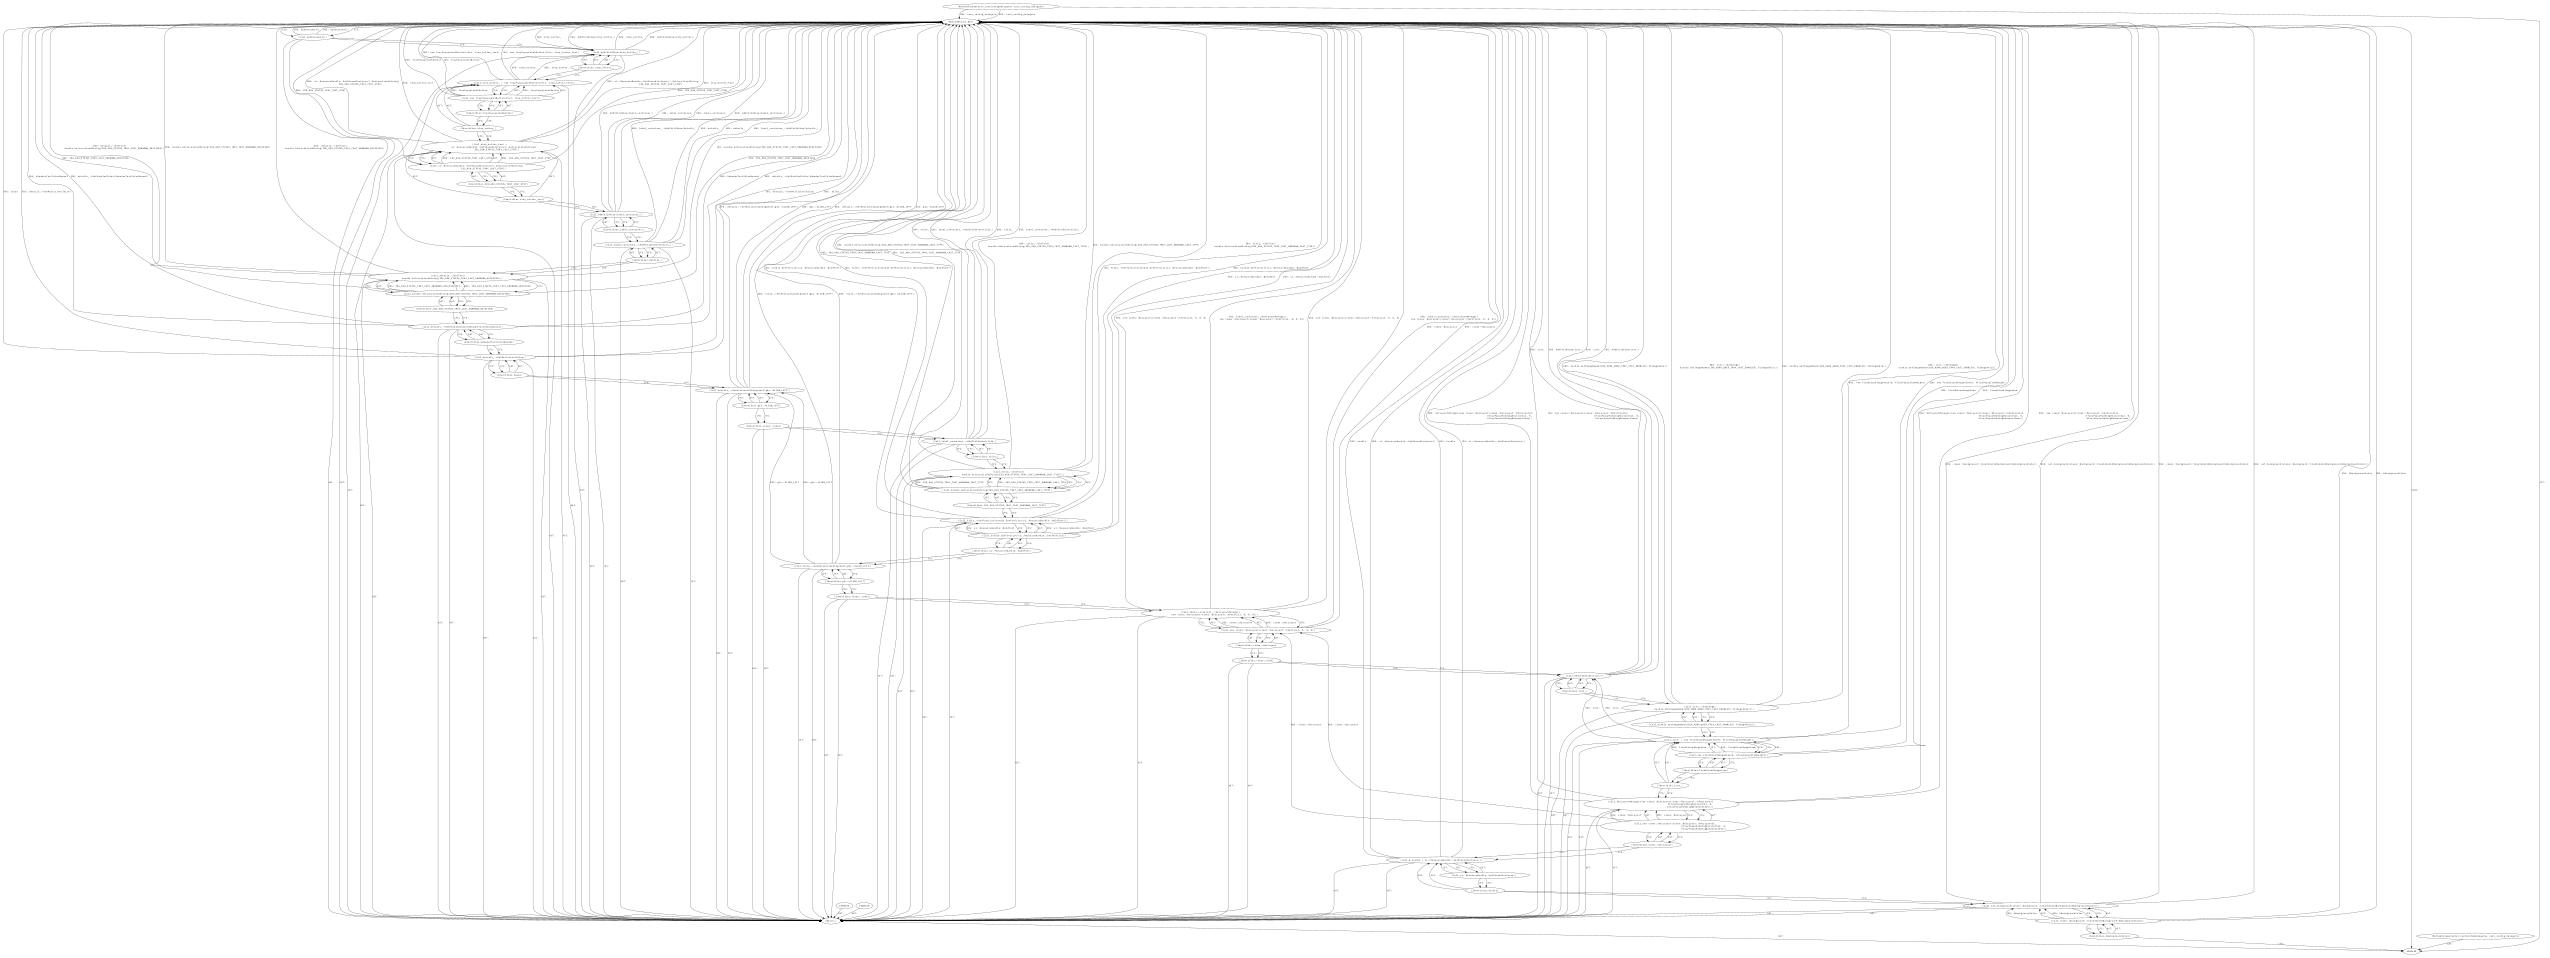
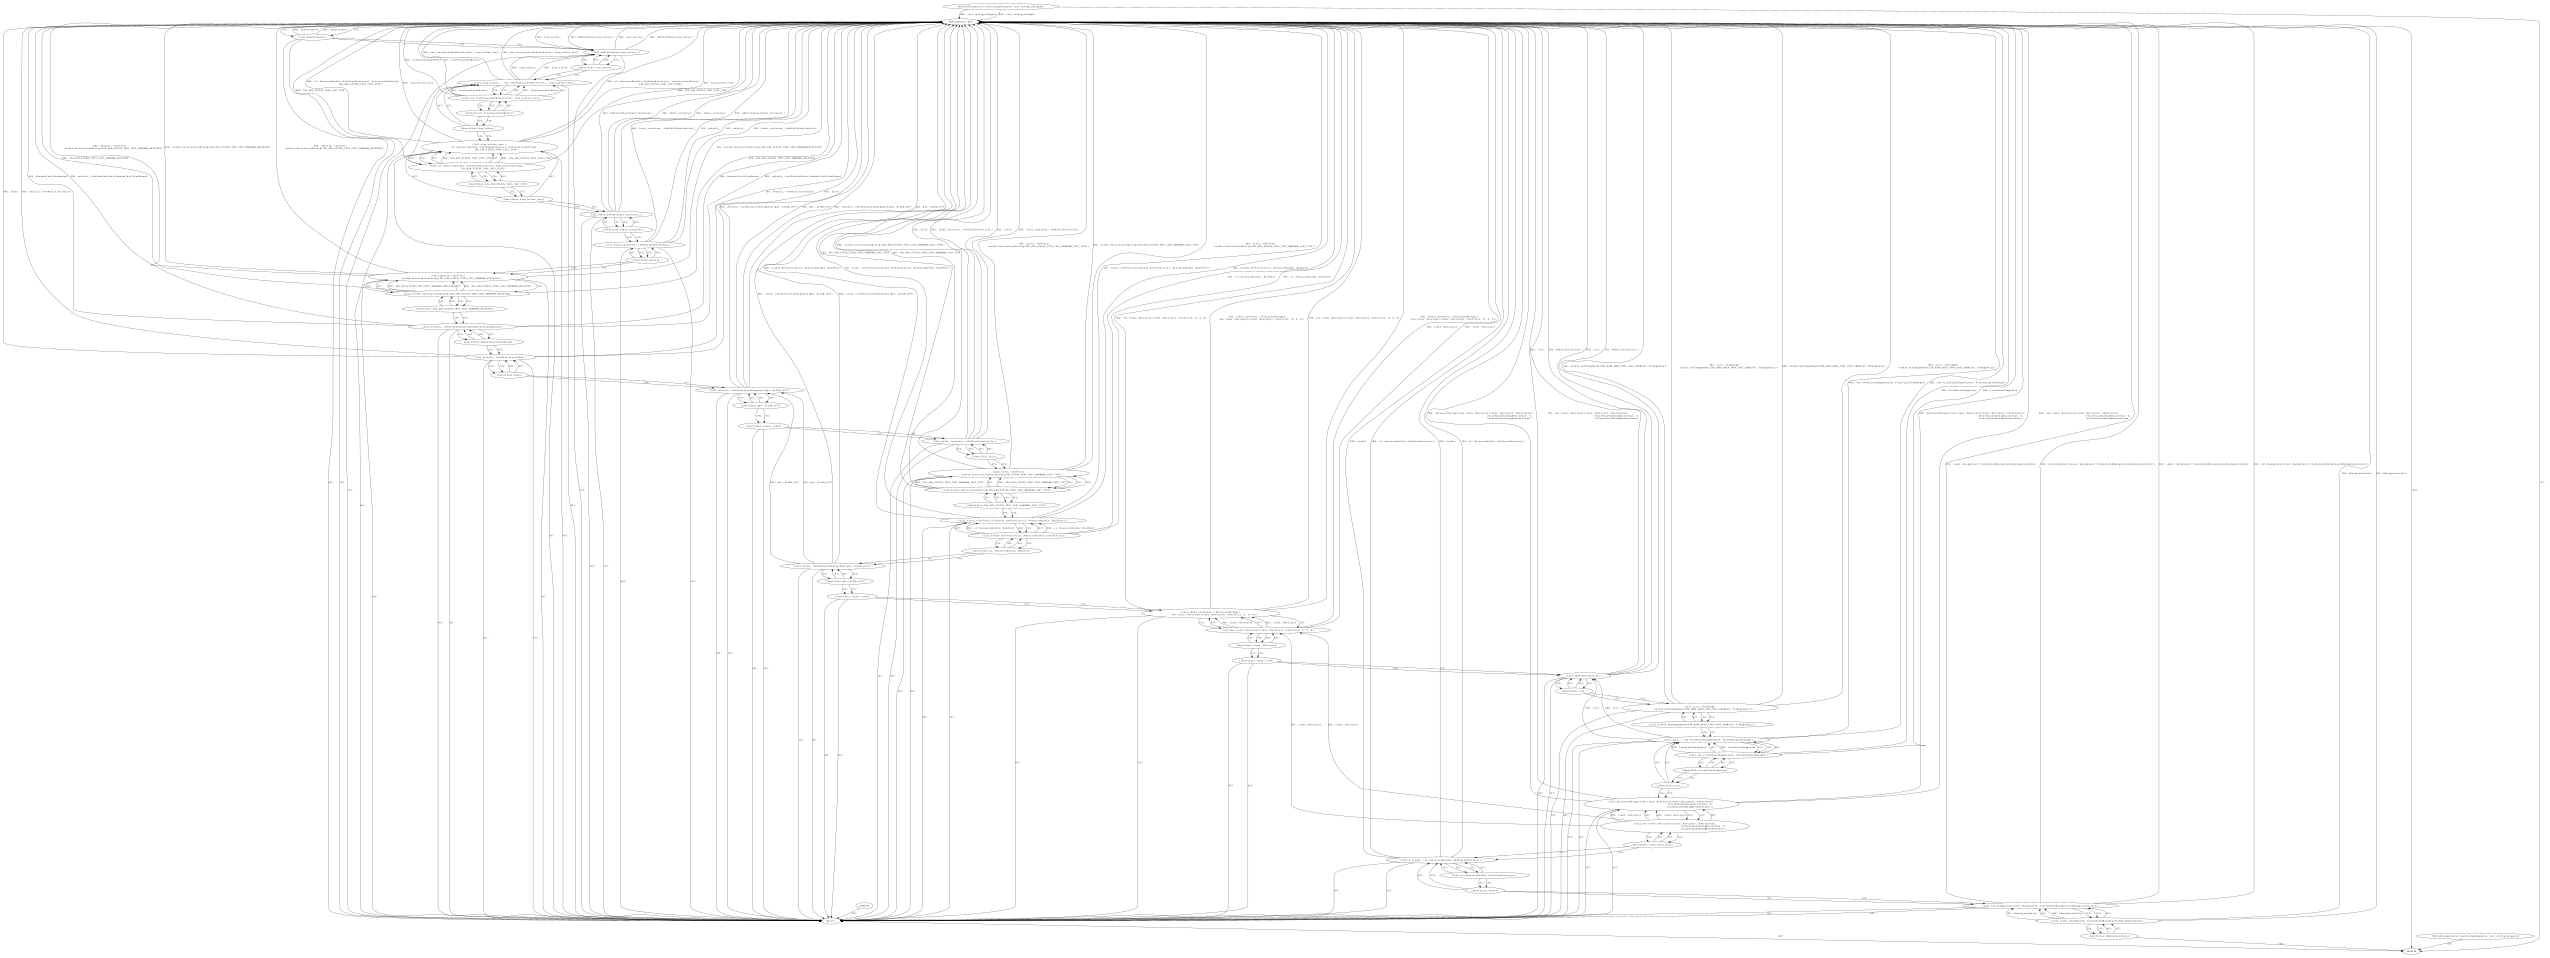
node "(Identifier,TrayPopupLabelButton)": label "(Identifier,TrayPopupLabelButton)" -> "(SetFontList,TrayPopupLabelButton)"
node "1000106": removed
